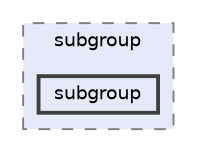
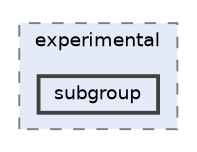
cluster "subgroup": label "subgroup" -> "experimental"
